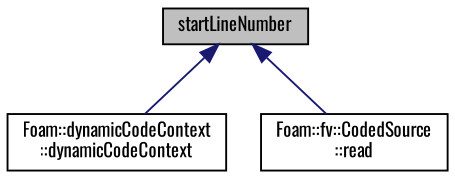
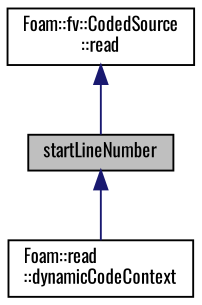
edge "Foam::fv::CodedSource ::read" -> "startLineNumber": reversed
node "Foam::dynamicCodeContext ::dynamicCodeContext": label "Foam::dynamicCodeContext ::dynamicCodeContext" -> "Foam::read ::dynamicCodeContext"
